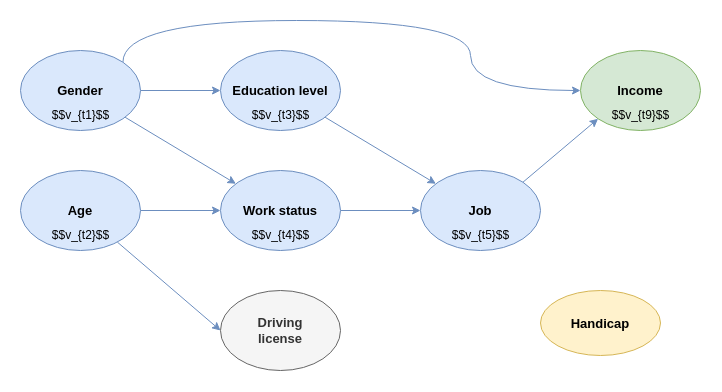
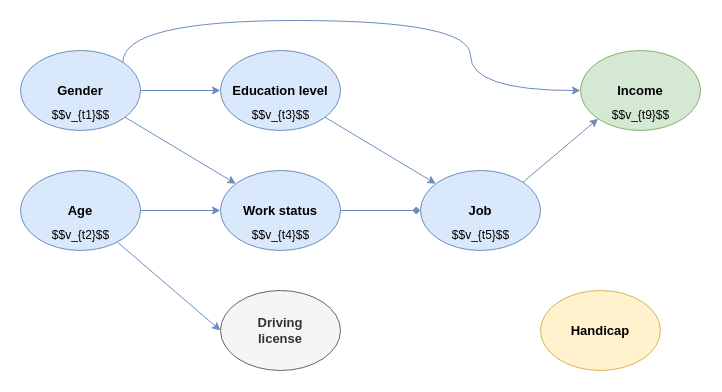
edge "Work status" -> "Job": arrowhead classic -> diamond
node "Handicap": size 120x65 -> 120x80
